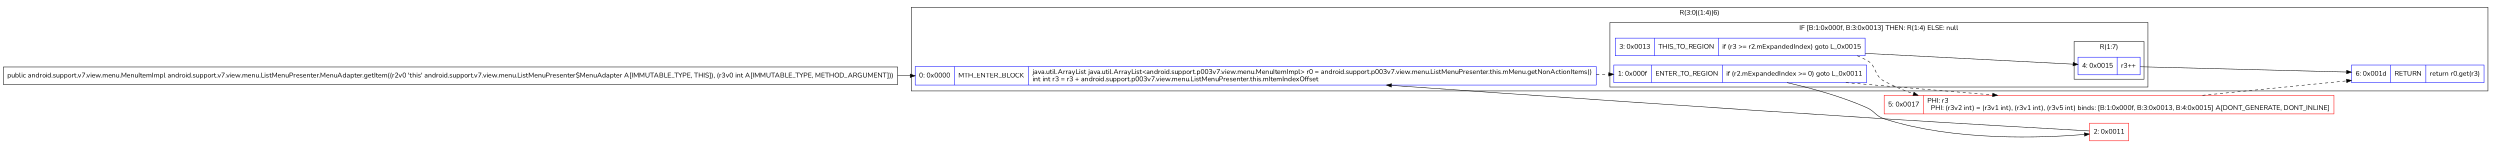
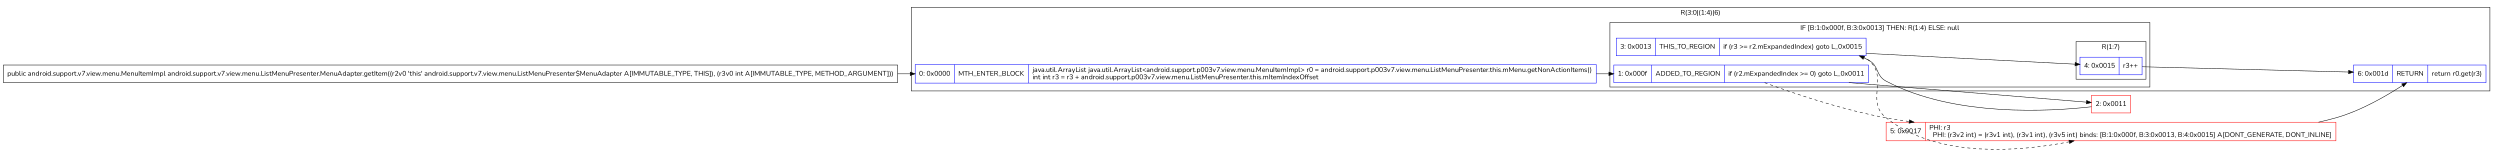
edge "0: 0x0000" -> "1: 0x000f": style dashed -> solid
node "1: 0x000f": text "ENTER_TO_REGION" -> "ADDED_TO_REGION"
edge "5: 0x0017" -> "6: 0x001d": style dashed -> solid
edge "2: 0x0011" -> "0: 0x0000": now "2: 0x0011" -> "3: 0x0013"
